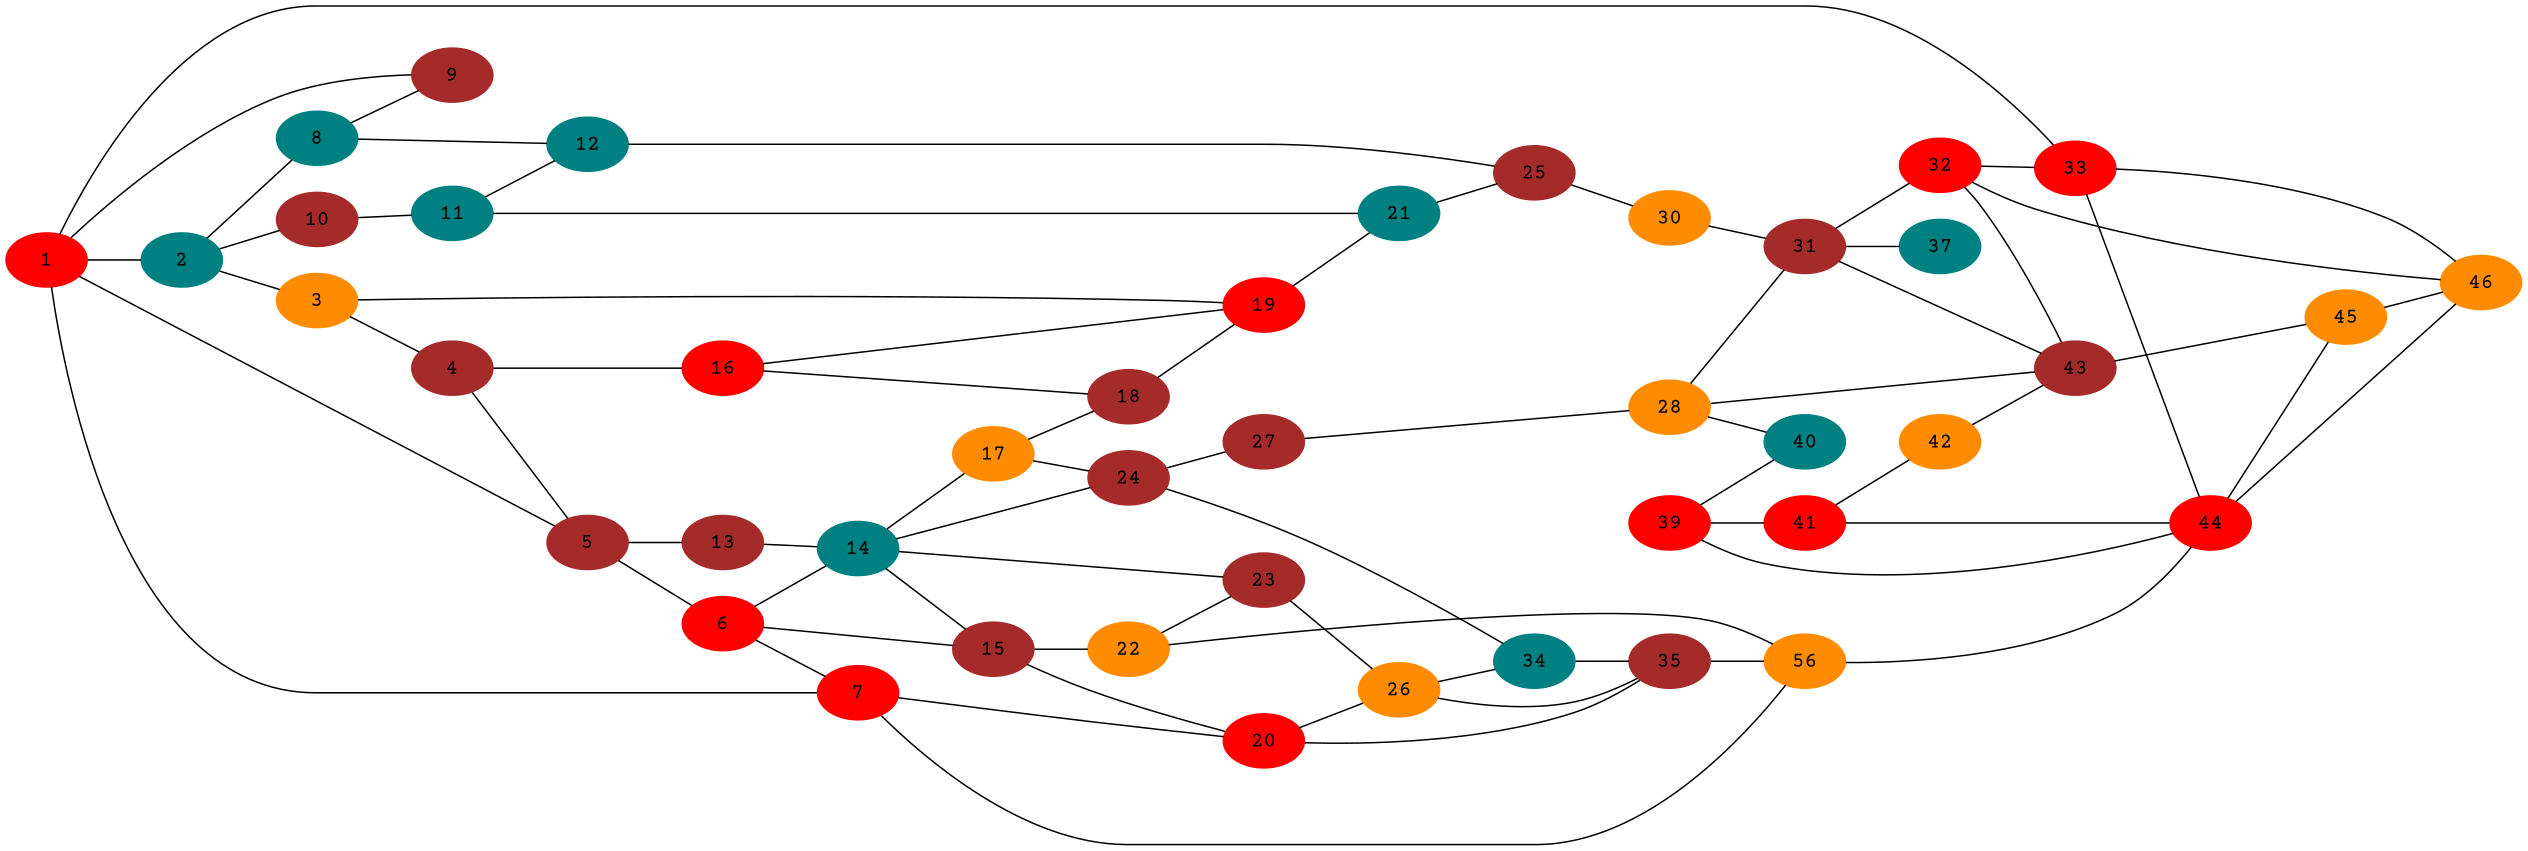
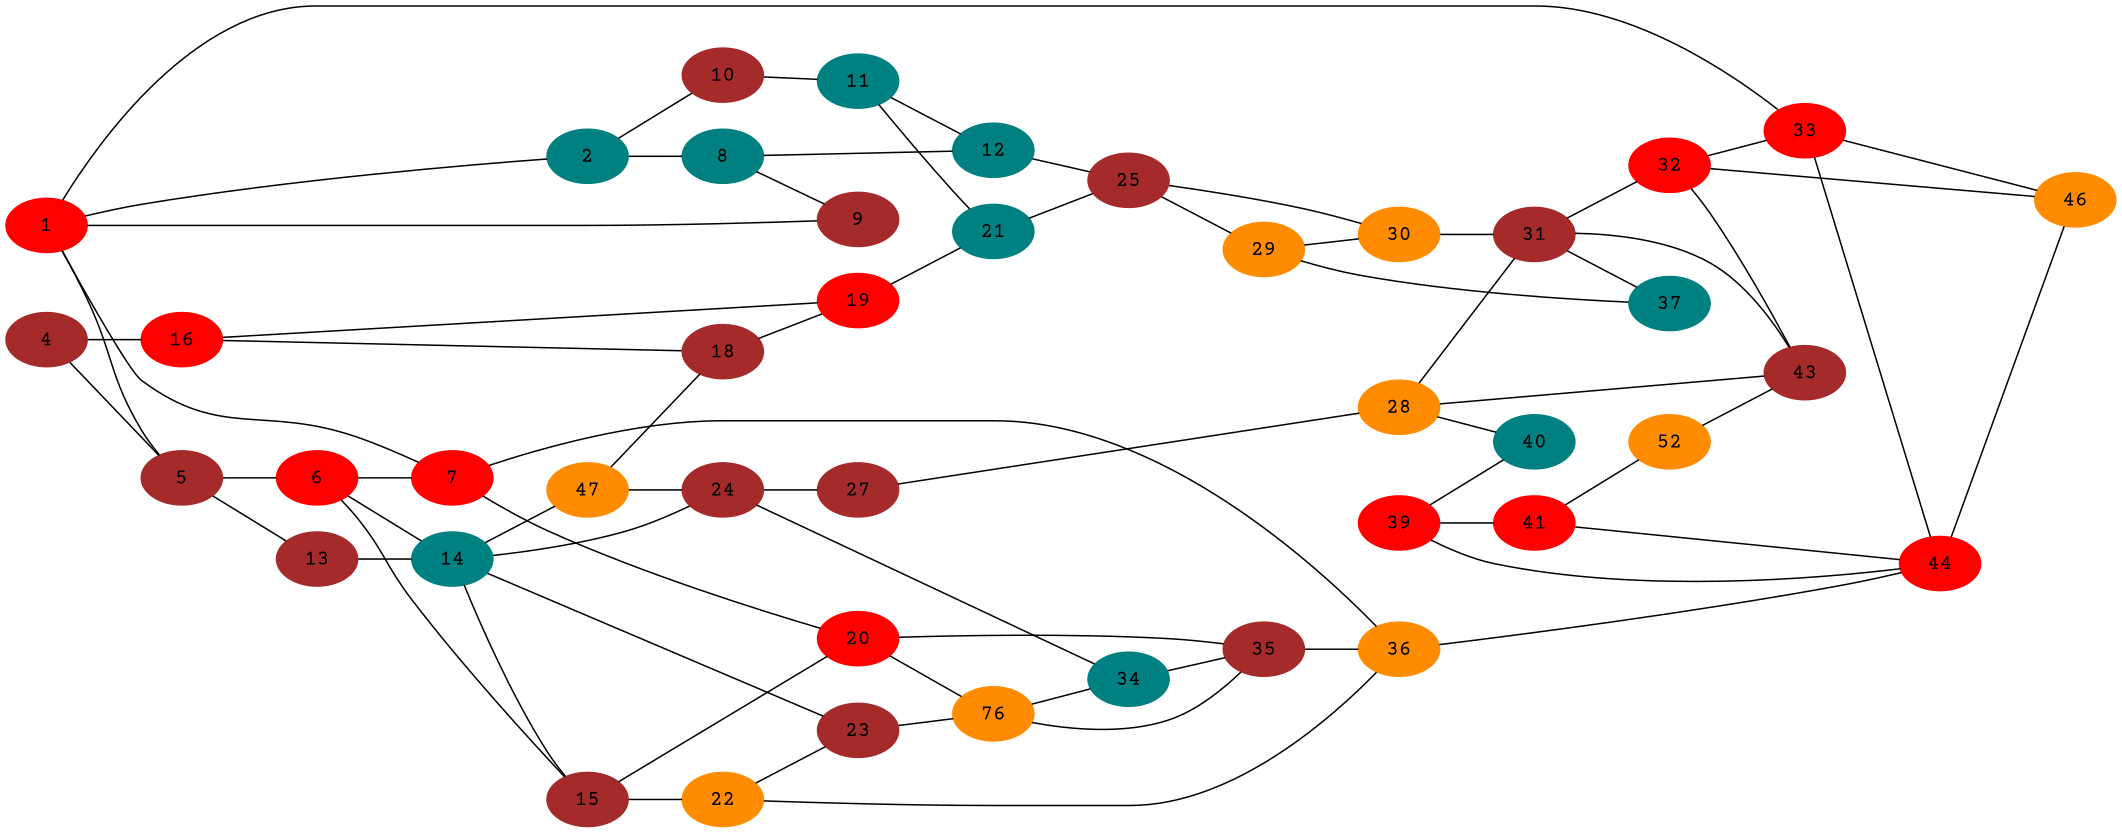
node "29": added
node "3": removed
node "45": removed
node "42": label "42" -> "52"
node "17": label "17" -> "47"
node "56": label "56" -> "36"
node "26": label "26" -> "76"
